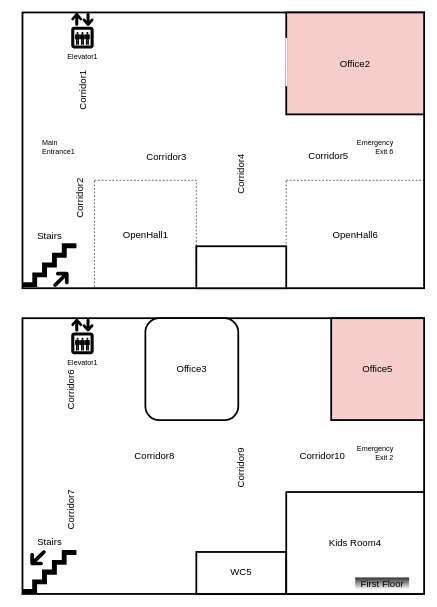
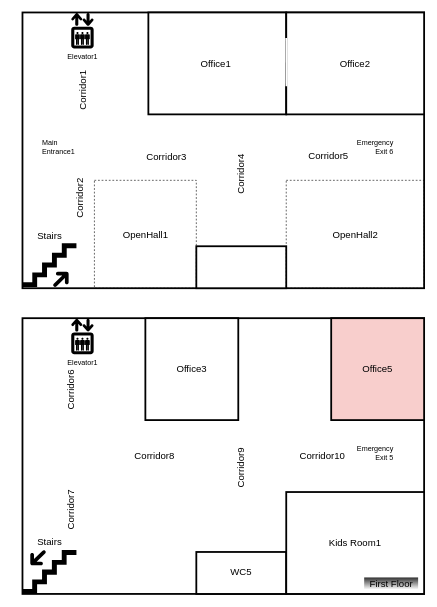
node "Office1": added
node "Office2": fillcolor #f8cecc -> #ffffff
node "OpenHall6": label "OpenHall6" -> "OpenHall2"
node "Office3": shape rounded rectangle -> rectangle
node "Emergency Exit 2": label "Emergency Exit 2" -> "Emergency Exit 5"
node "Kids Room4": label "Kids Room4" -> "Kids Room1"
node "First Floor": moved (383, 584) -> (392, 584)
